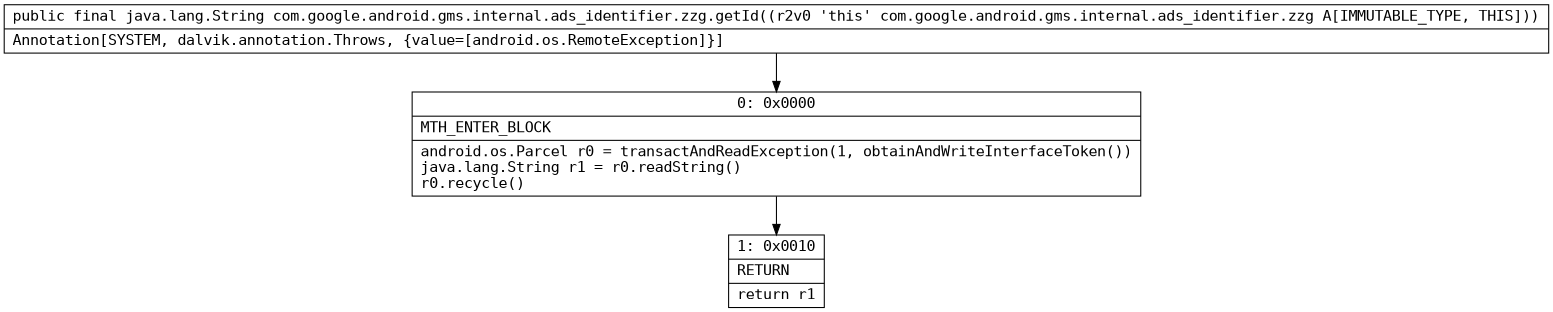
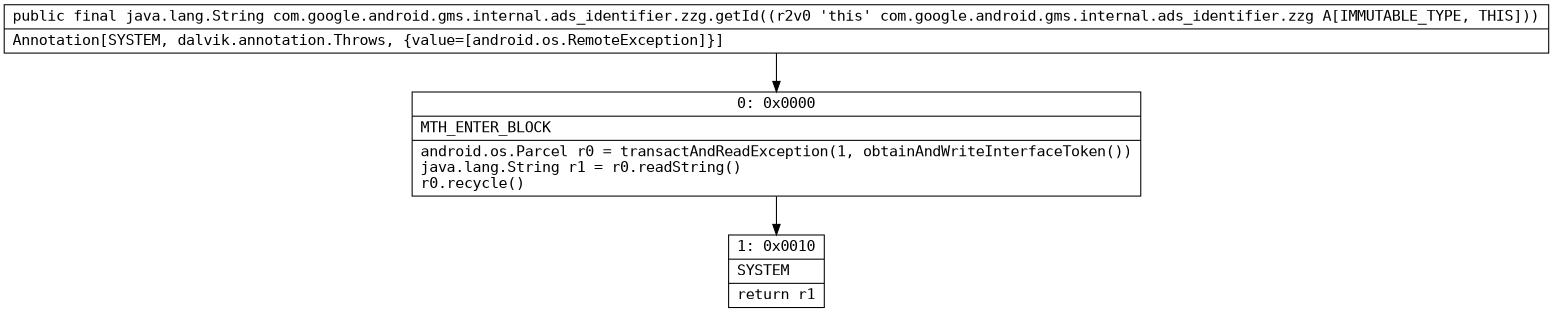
node "1: 0x0010": text "RETURN" -> "SYSTEM"
